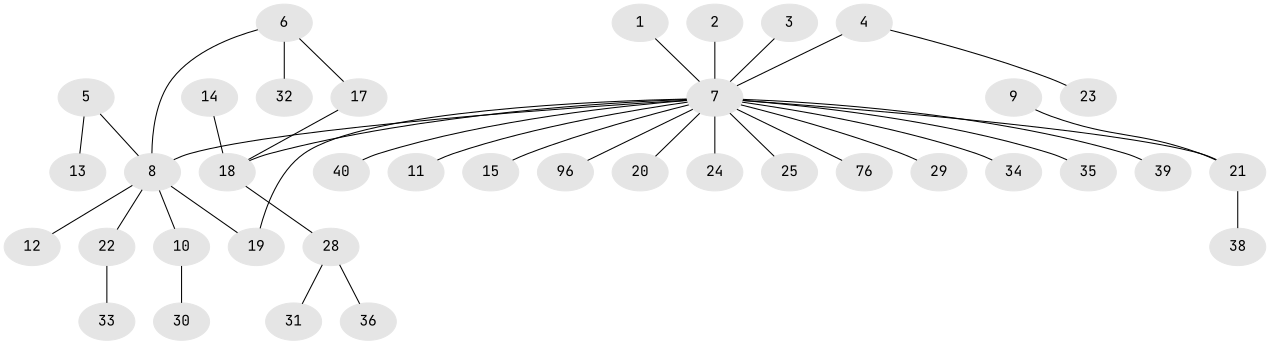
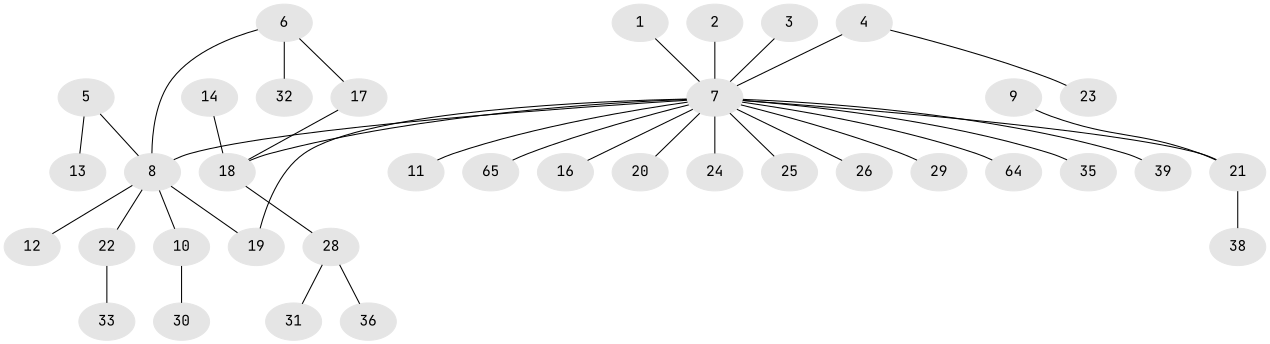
node "40": removed
node "15": label "15" -> "65"
node "96": label "96" -> "16"
node "76": label "76" -> "26"
node "34": label "34" -> "64"
